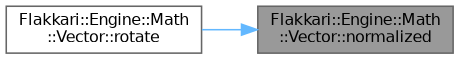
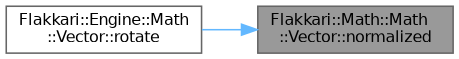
node "Flakkari::Engine::Math ::Vector::normalized": label "Flakkari::Engine::Math ::Vector::normalized" -> "Flakkari::Math::Math ::Vector::normalized"
